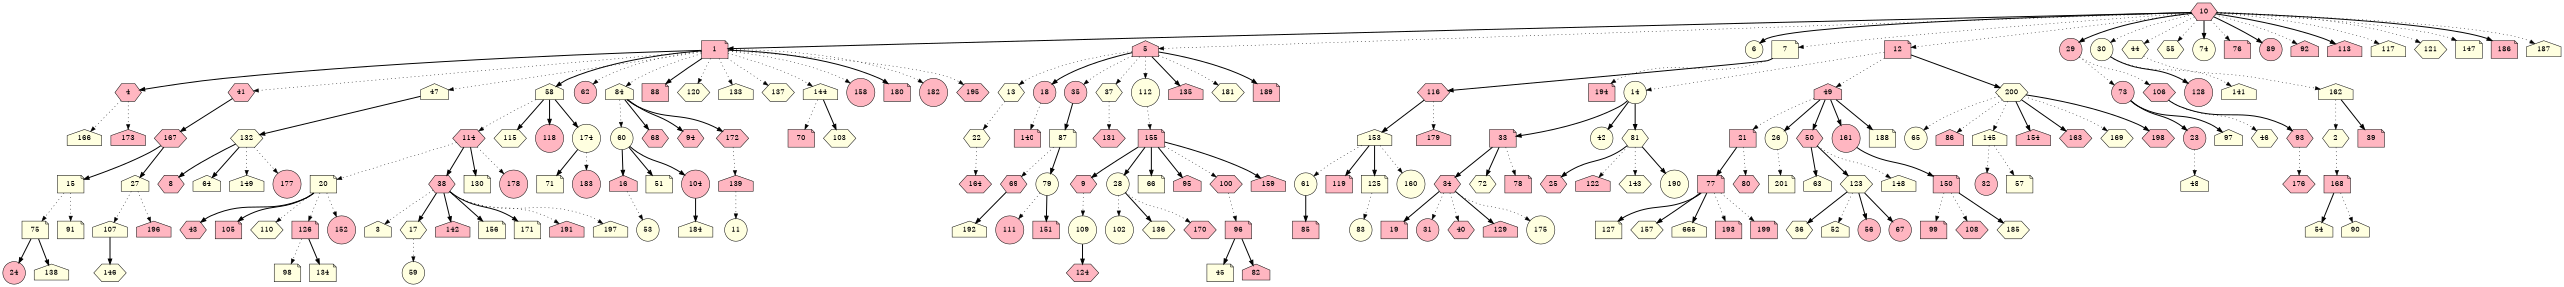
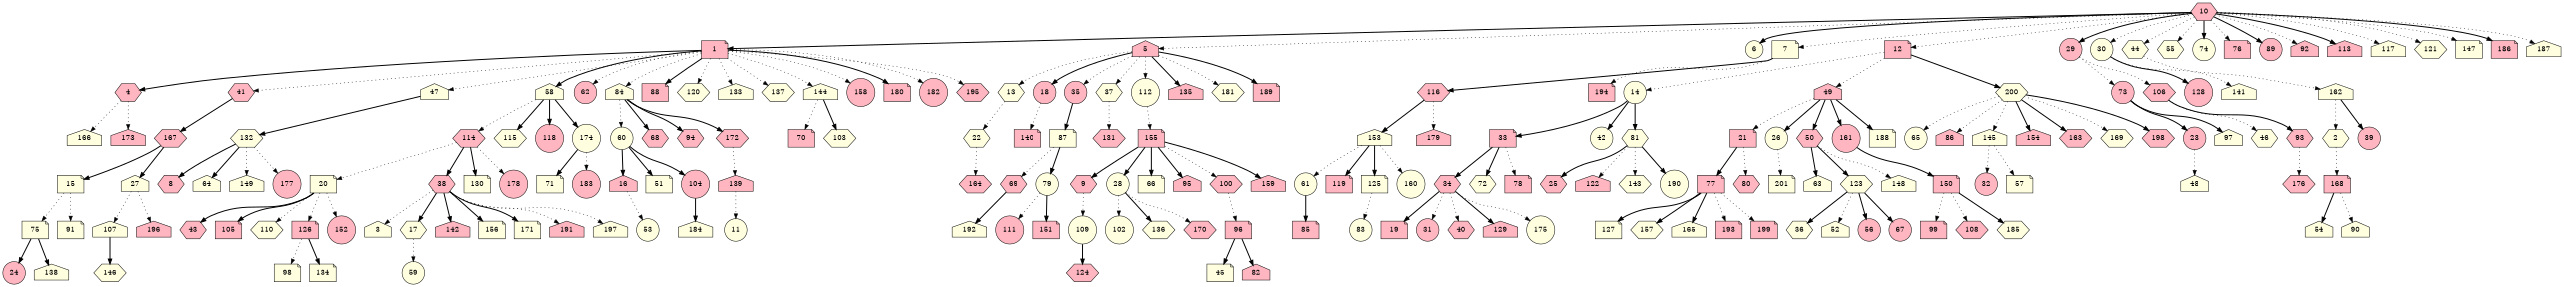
node "39": shape note -> circle
node "665": label "665" -> "165"
